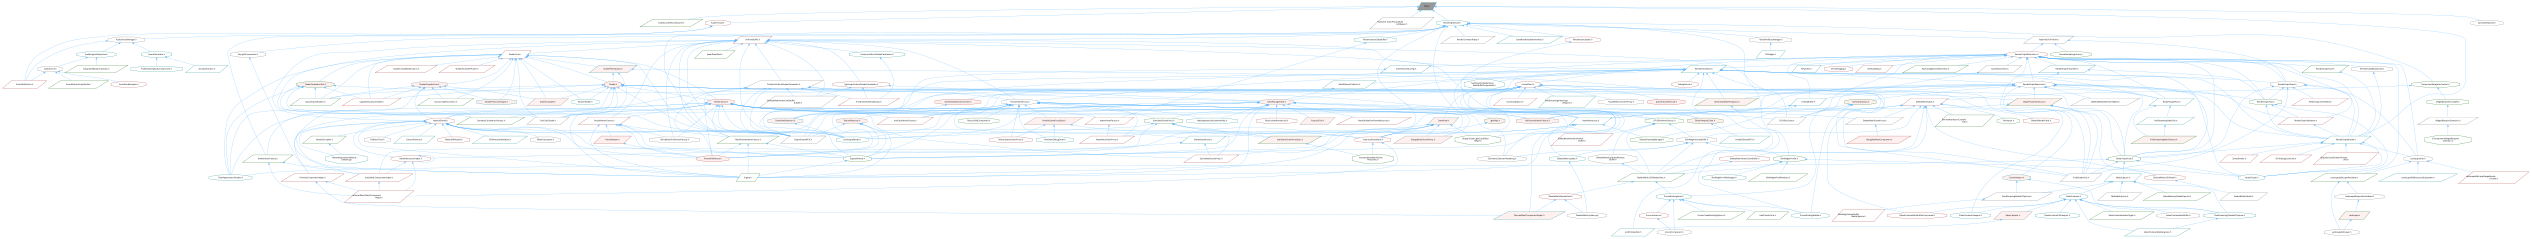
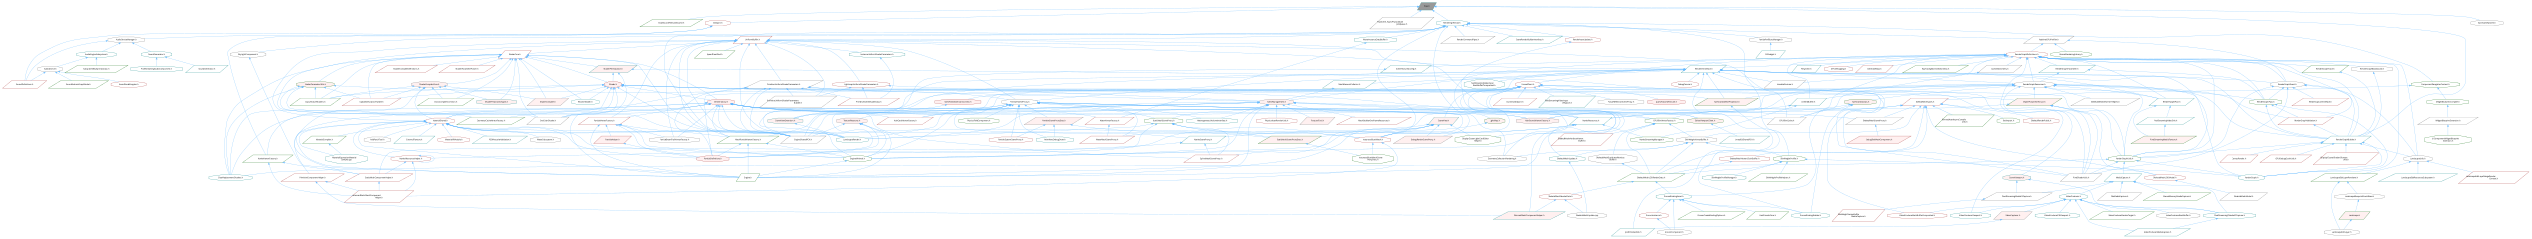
node "AudioThread.h": label "AudioThread.h" -> "Viewport.h"
node "VisualizeTexture.h": added
node "SkeletalMeshVertexClothBuffer Builder.h": label "SkeletalMeshVertexClothBuffer Builder.h" -> "PrimitiveUniformShaderParameters Builder.h"
